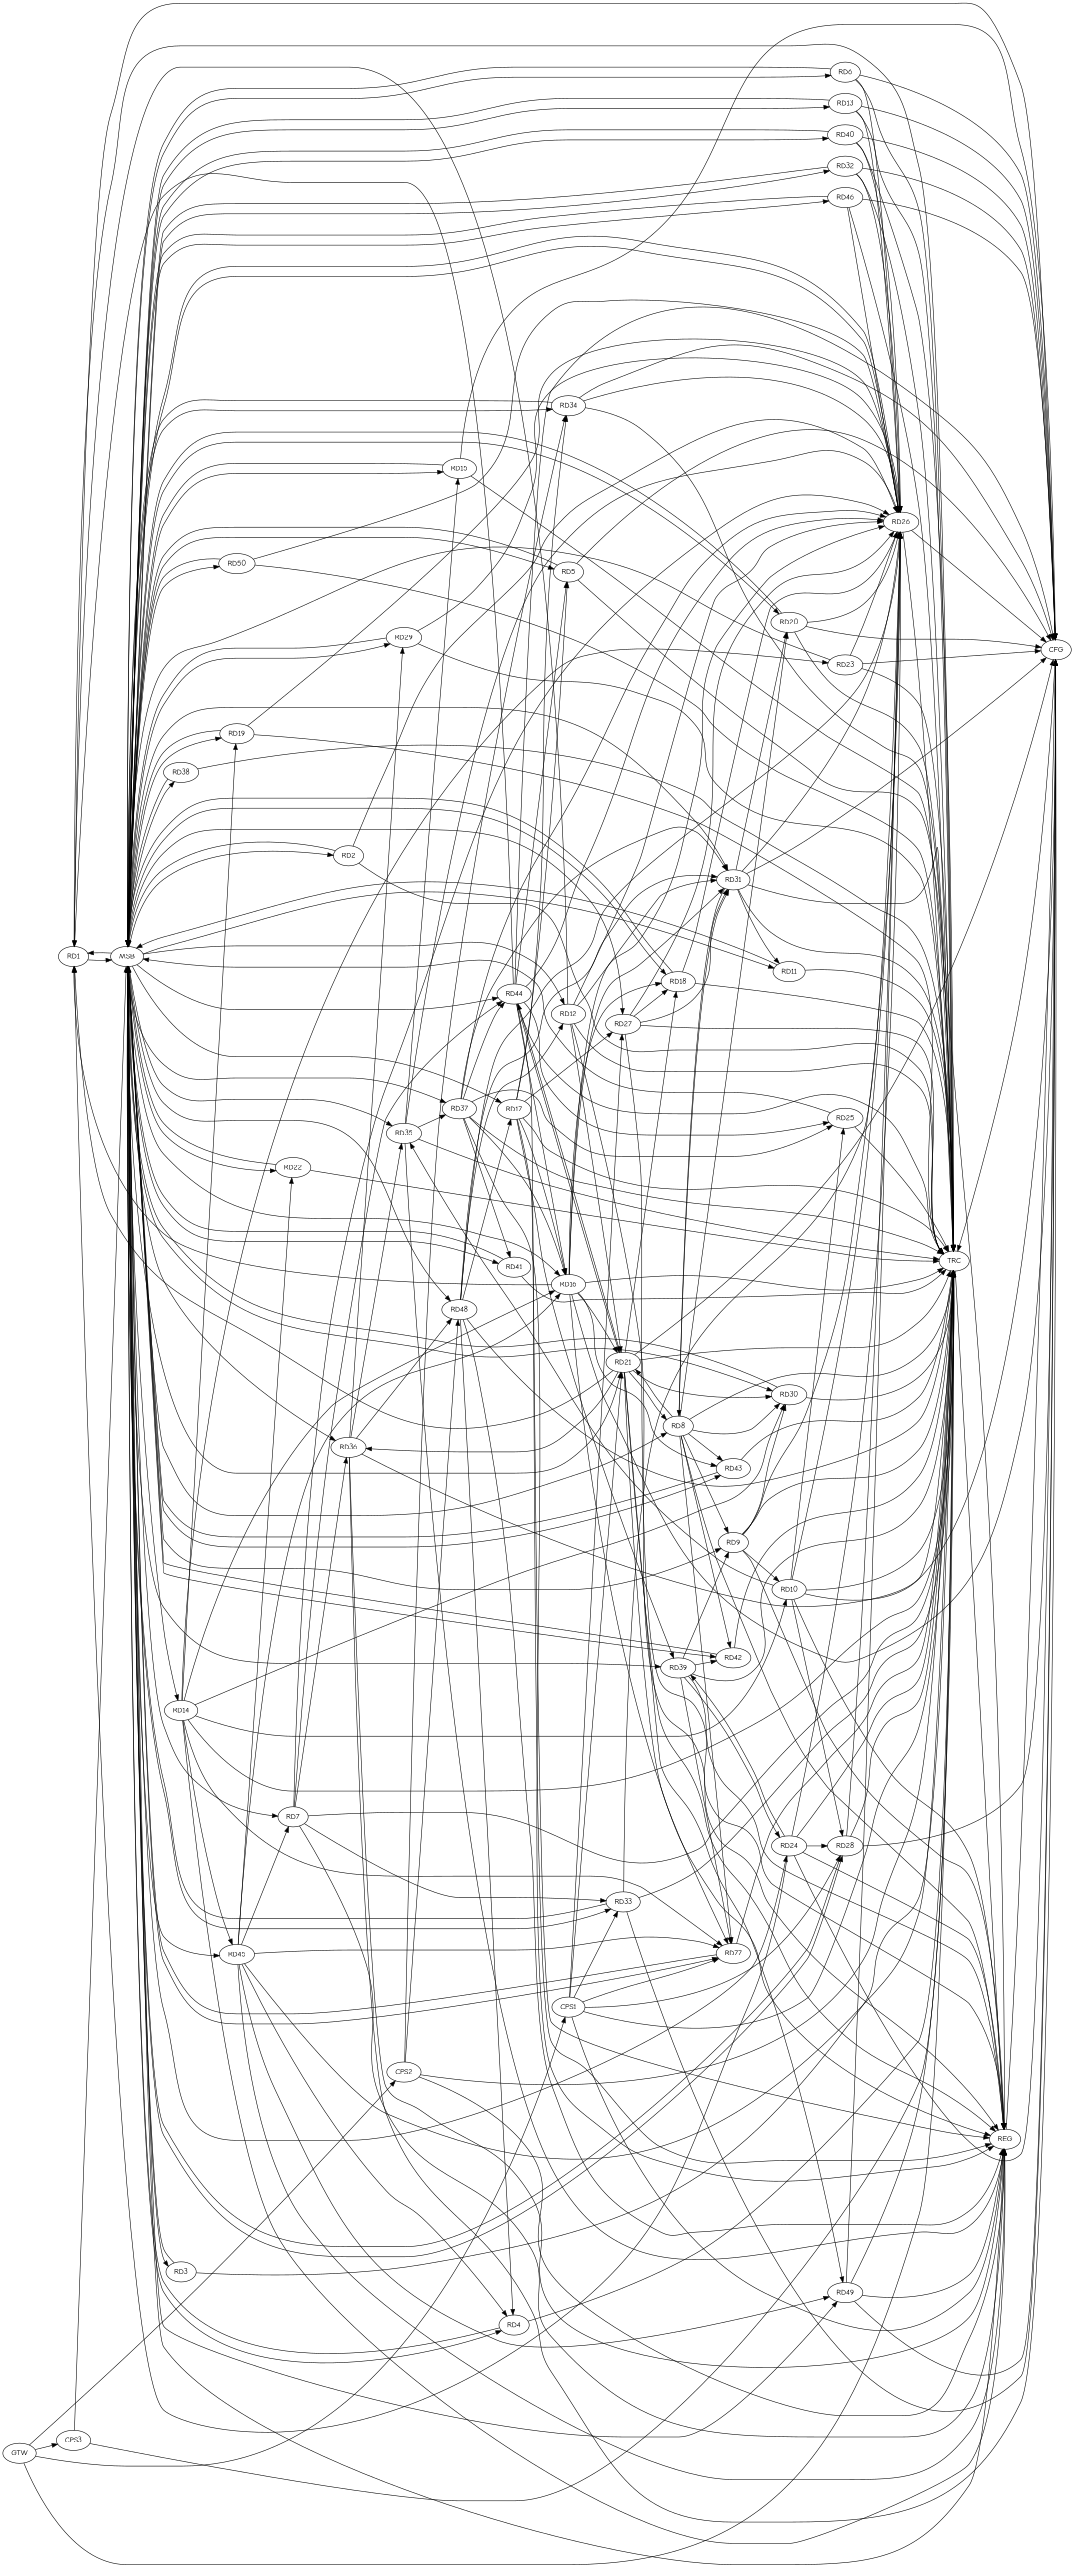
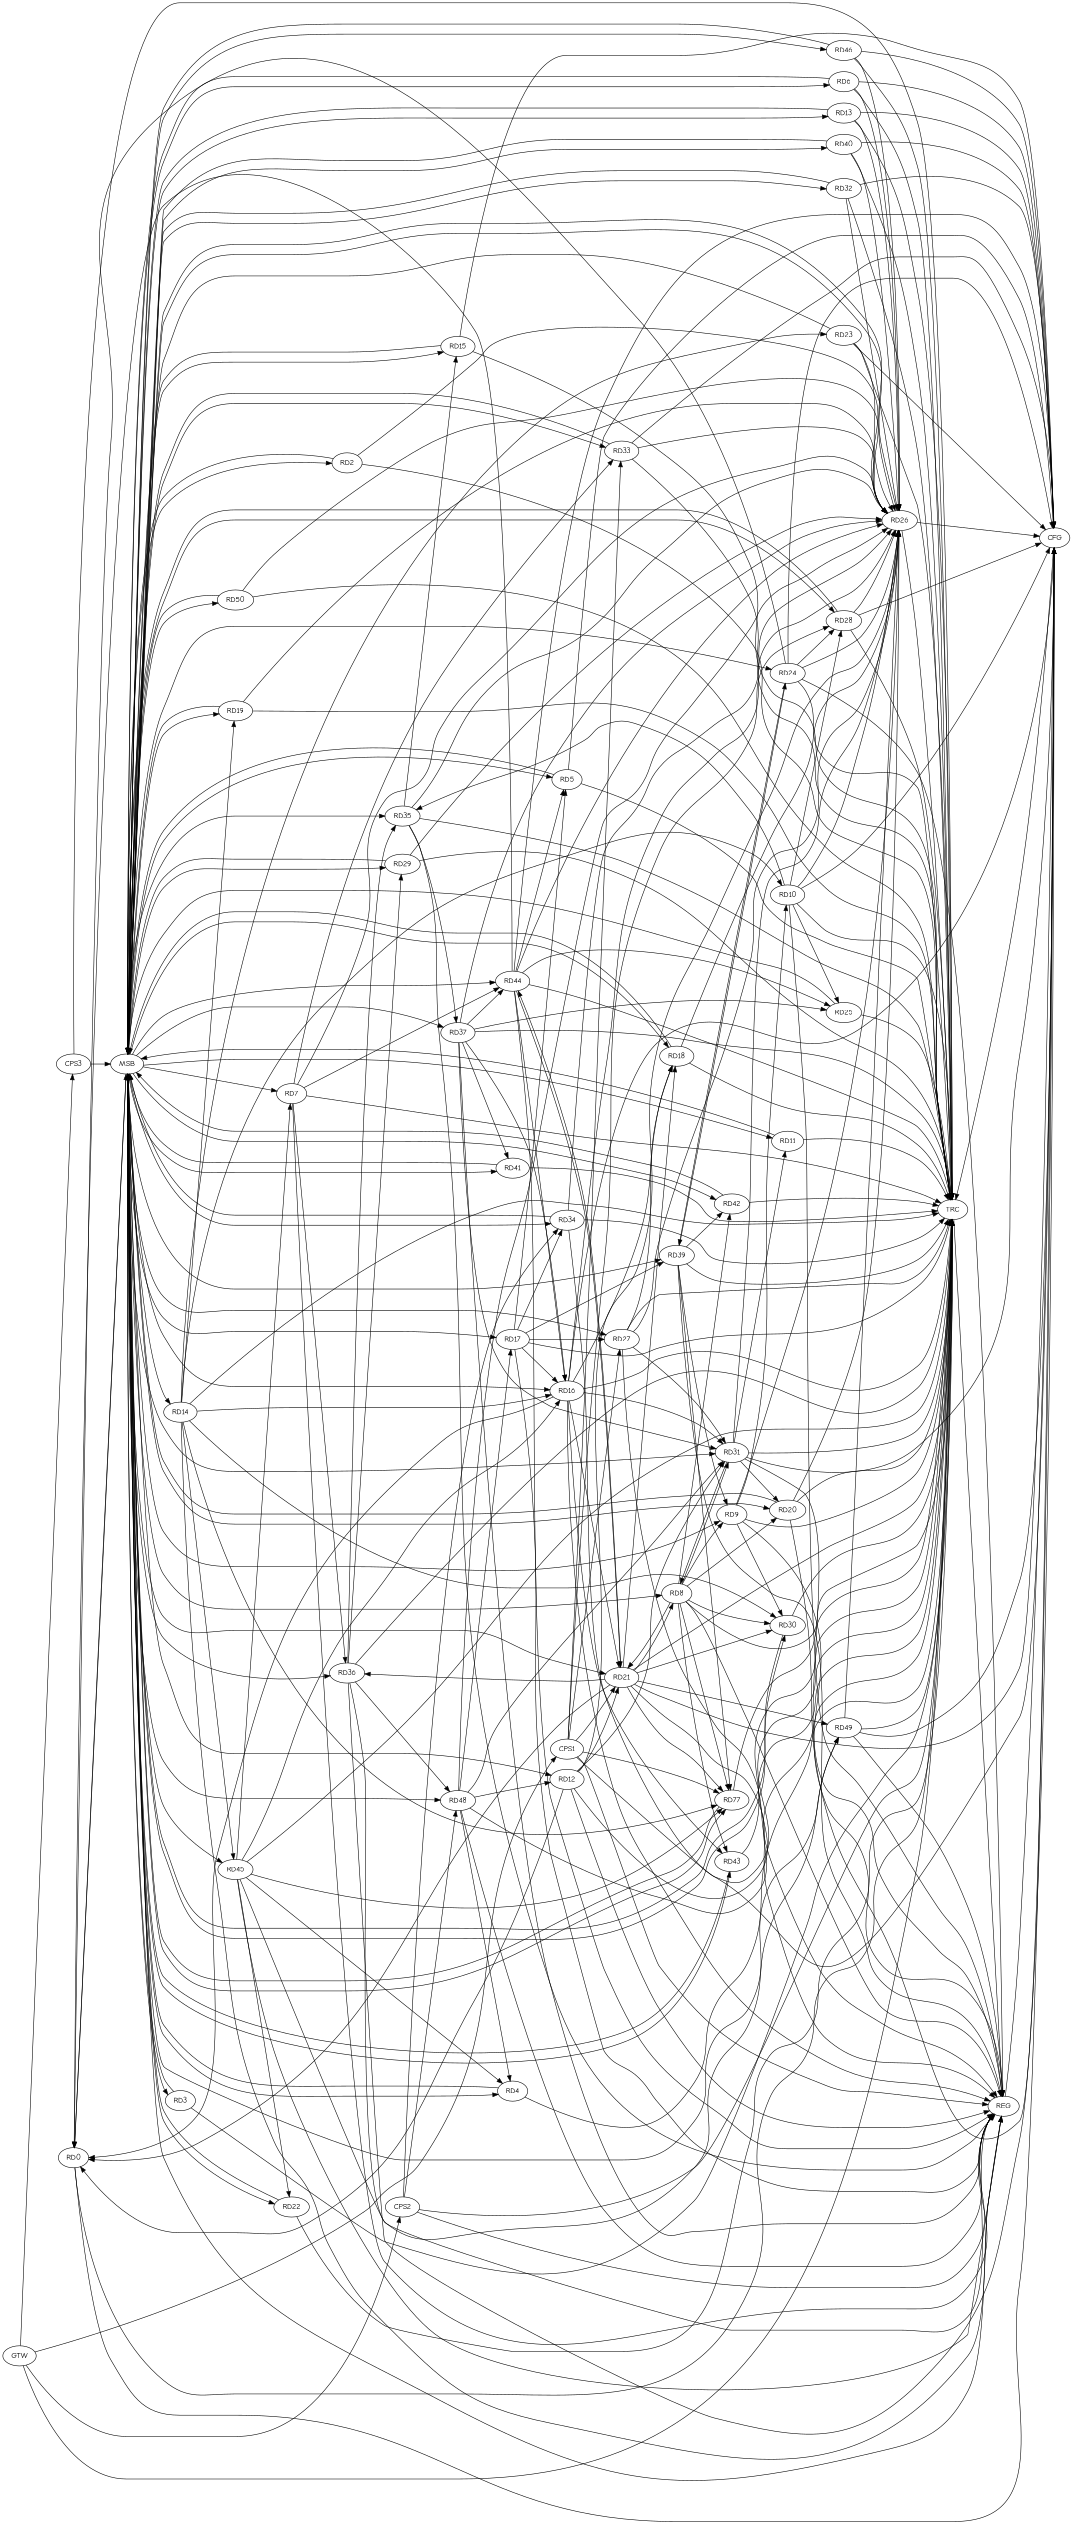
node "RD38": removed
node "RD1": label "RD1" -> "RD0"
